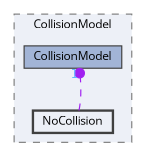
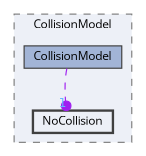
edge "NoCollision" -> "CollisionModel": reversed
